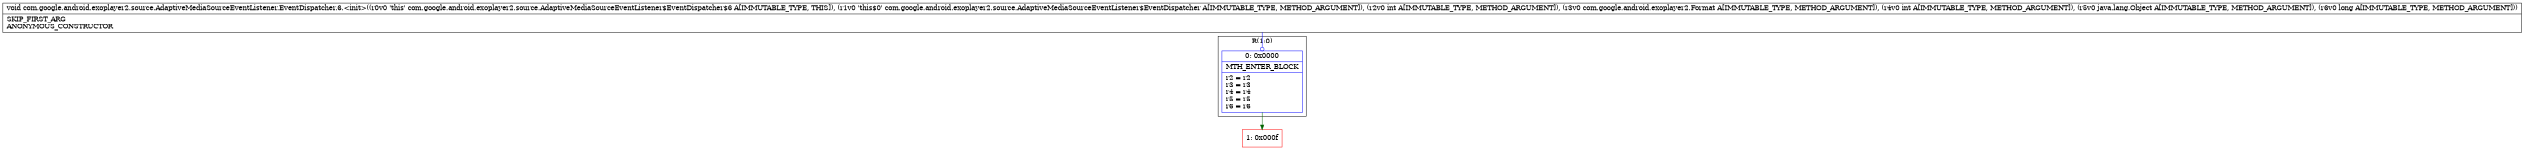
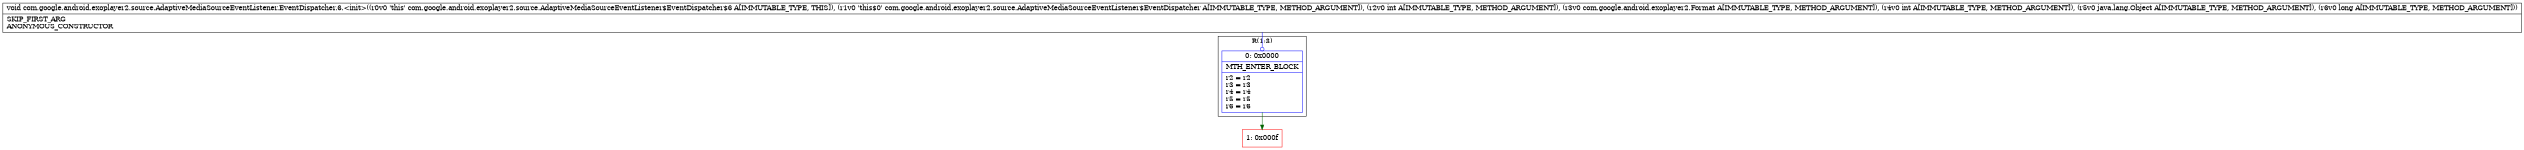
cluster "R(1:0)": label "R(1:0)" -> "R(1:3)"
